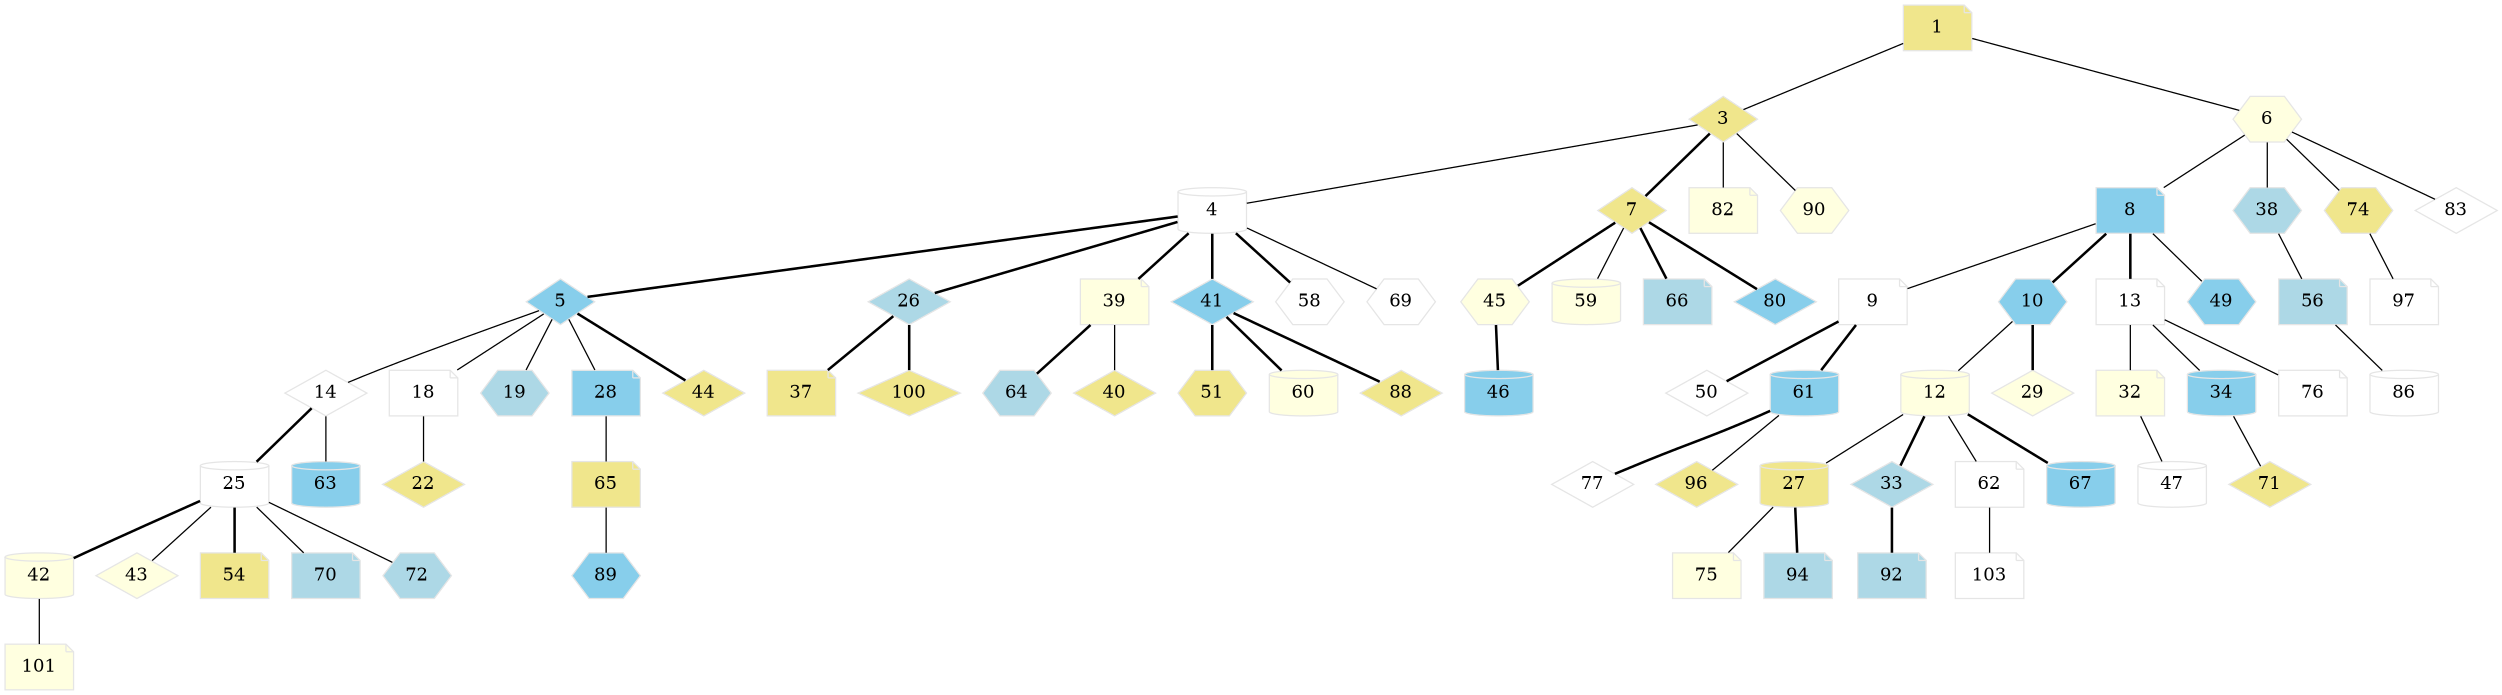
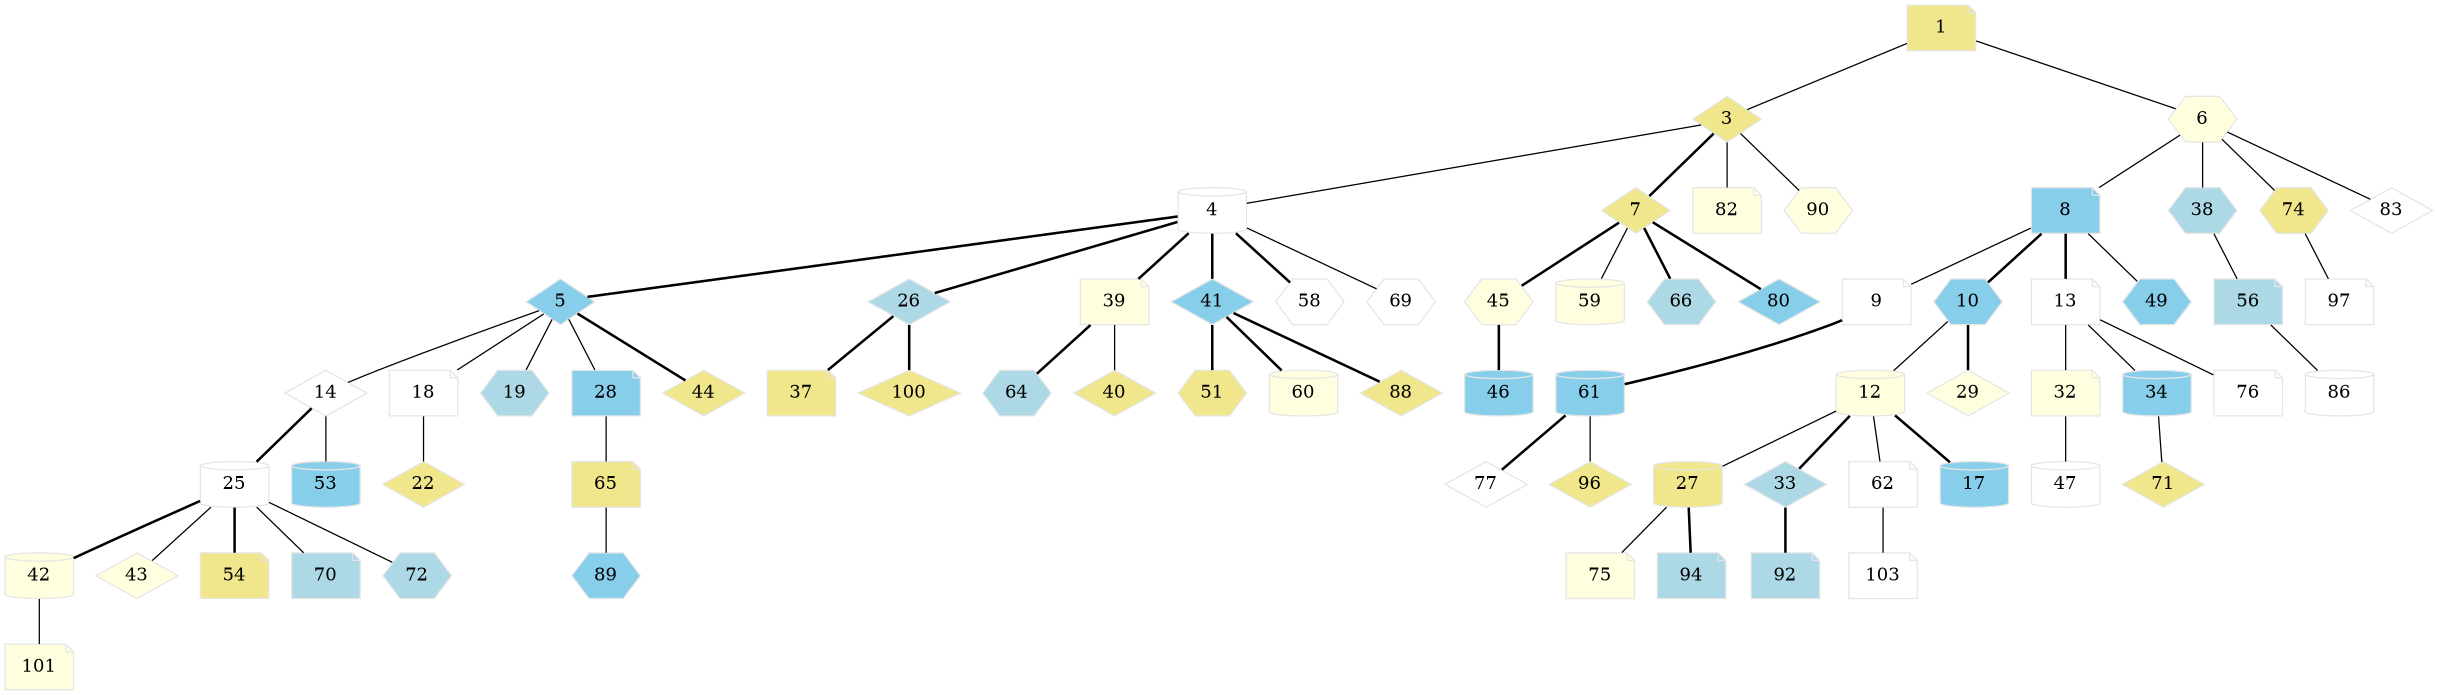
node "66": shape note -> hexagon
node "50": removed
node "63": label "63" -> "53"
node "67": label "67" -> "17"
